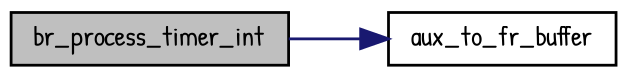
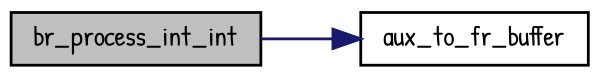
node "br_process_timer_int": label "br_process_timer_int" -> "br_process_int_int"
